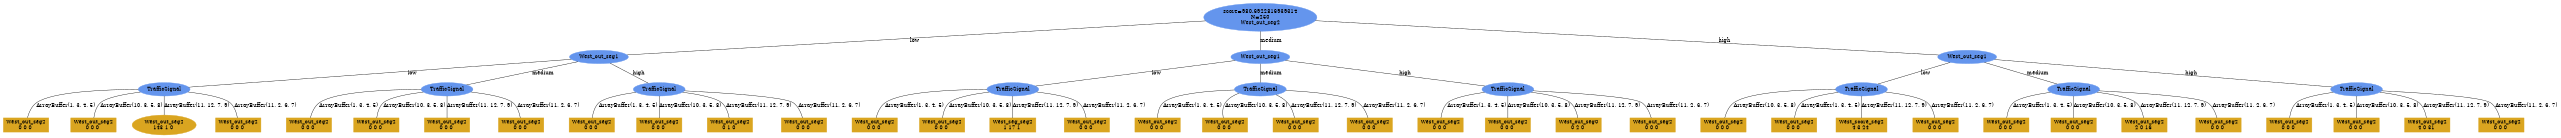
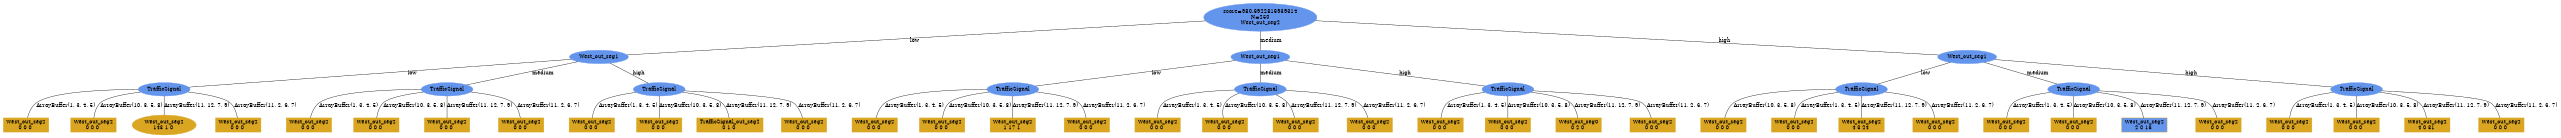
node "West_out_seg2 0 1 0": label "West_out_seg2 0 1 0" -> "TrafficSignal_out_seg2 0 1 0"
node "West_seg_seg2 1 17 1": label "West_seg_seg2 1 17 1" -> "West_out_seg2 1 17 1"
node "West_score_seg2 4 3 24": label "West_score_seg2 4 3 24" -> "West_out_seg2 4 3 24"
node "West_out_seg2 2 0 16": fillcolor goldenrod -> cornflowerblue
